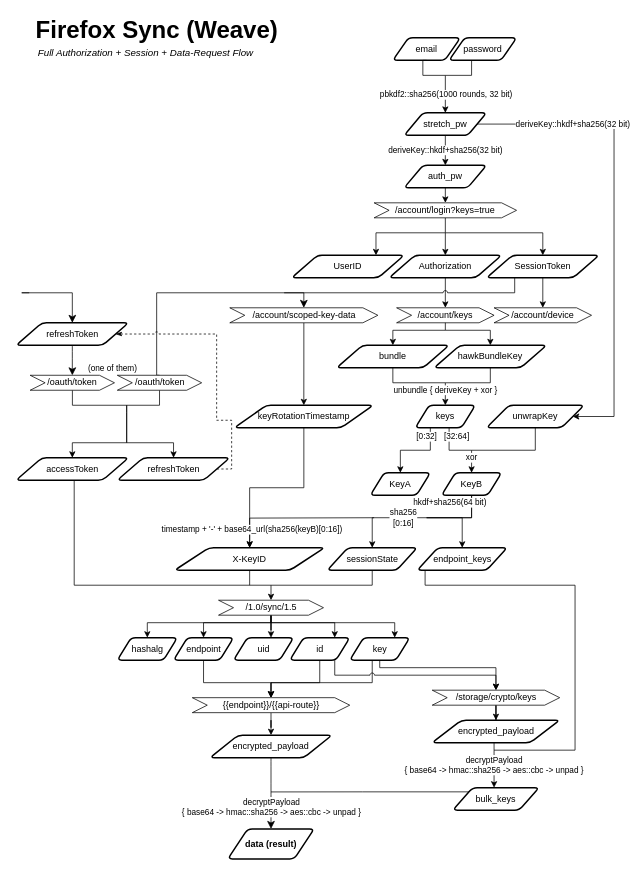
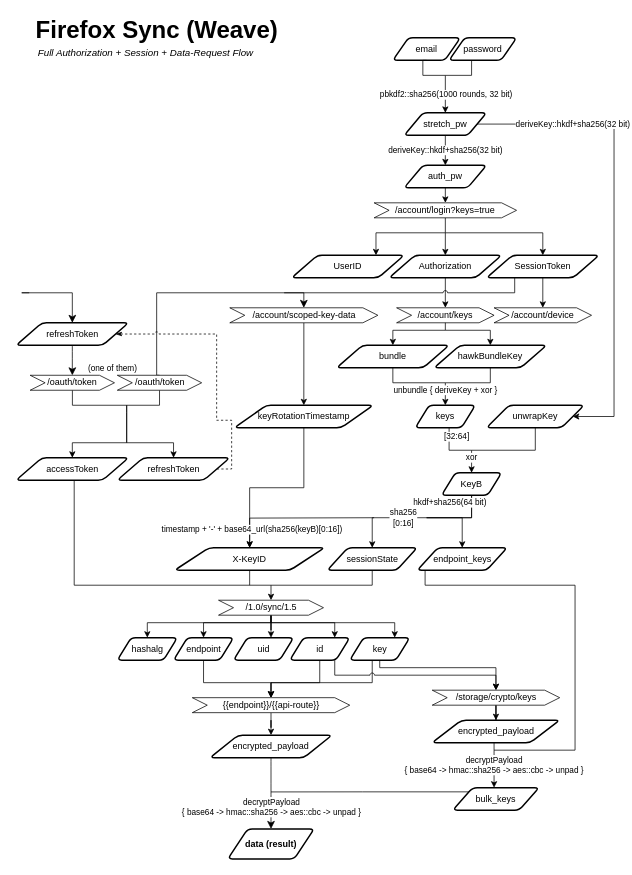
edge "keys" -> "KeyA": removed, label "[0:32]"
node "KeyA": removed
